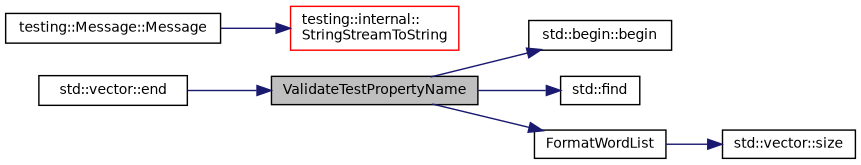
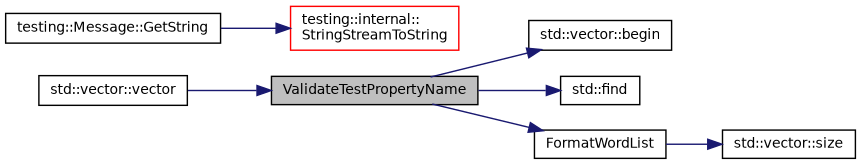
node "testing::Message::Message": label "testing::Message::Message" -> "testing::Message::GetString"
node "std::begin::begin": label "std::begin::begin" -> "std::vector::begin"
node "std::vector::end": label "std::vector::end" -> "std::vector::vector"
